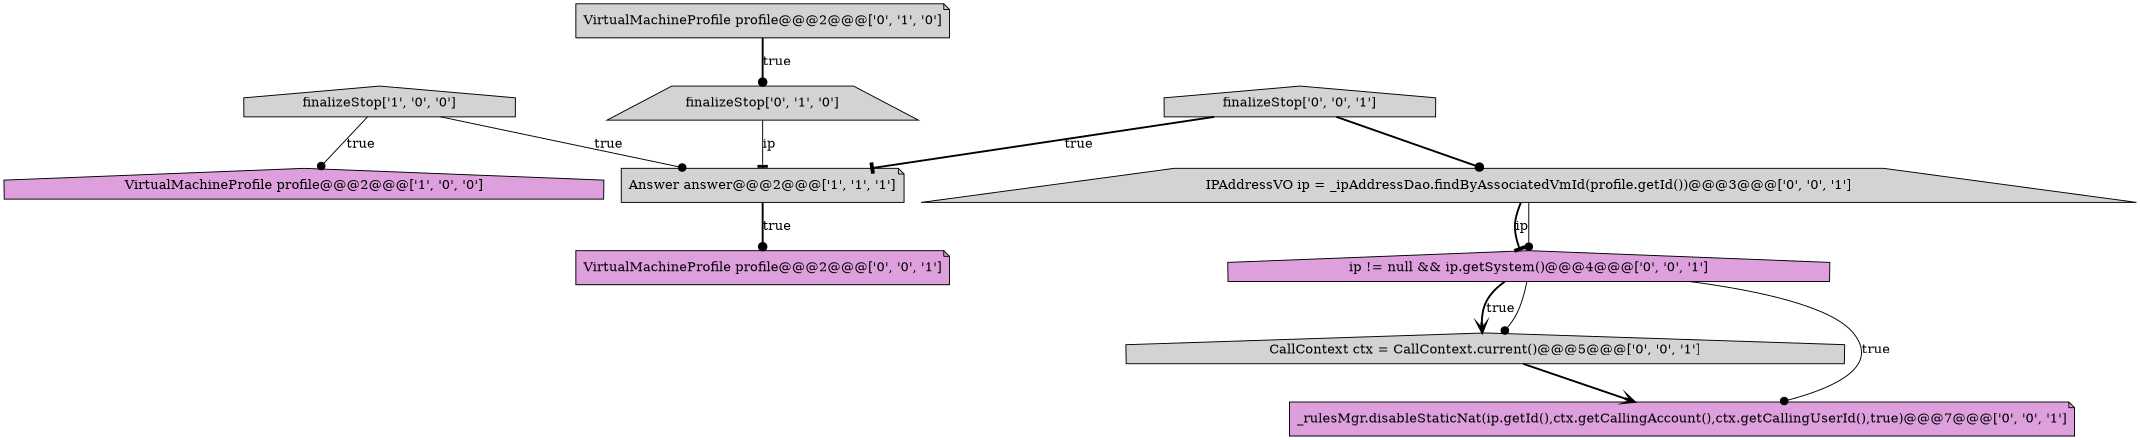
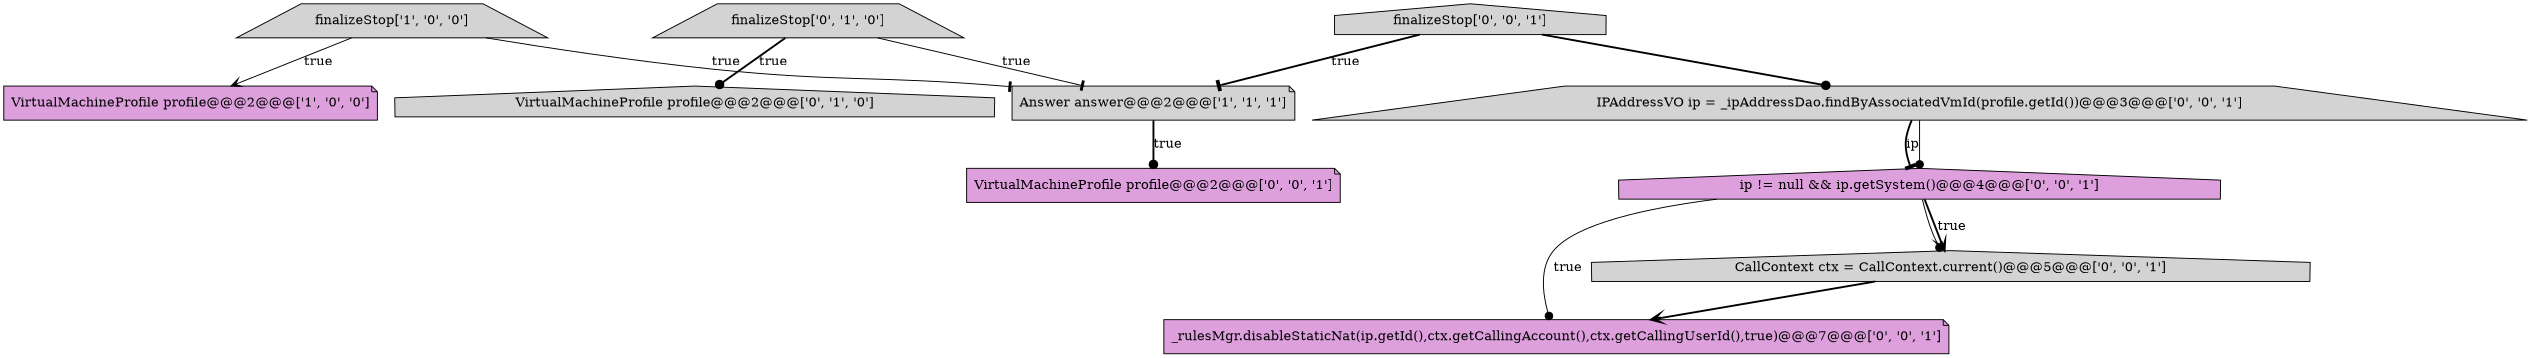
node "VirtualMachineProfile profile@@@2@@@['0', '1', '0']": shape note -> house
edge "VirtualMachineProfile profile@@@2@@@['0', '1', '0']" -> "finalizeStop['0', '1', '0']": reversed
node "finalizeStop['1', '0', '0']": shape house -> trapezium
edge "finalizeStop['1', '0', '0']" -> "VirtualMachineProfile profile@@@2@@@['1', '0', '0']": arrowhead dot -> vee
edge "finalizeStop['1', '0', '0']" -> "Answer answer@@@2@@@['1', '1', '1']": arrowhead dot -> tee
edge "finalizeStop['0', '1', '0']" -> "Answer answer@@@2@@@['1', '1', '1']": label "ip" -> "true"
node "VirtualMachineProfile profile@@@2@@@['1', '0', '0']": shape house -> note
